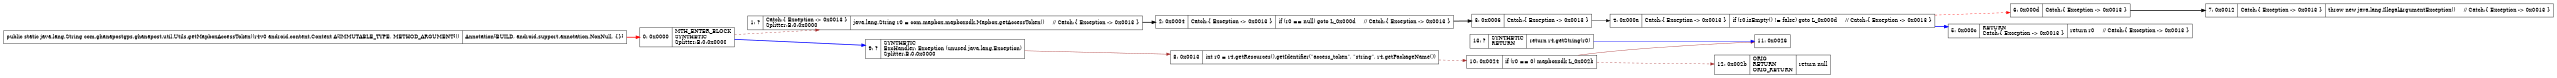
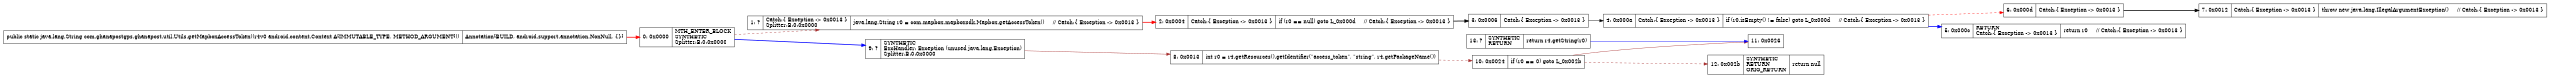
edge "1: ?" -> "2: 0x0004": color black -> red
node "12: 0x002b": text "ORIG" -> "SYNTHETIC"
node "10: 0x0024": text "if (r0 == 0) mapboxsdk L_0x002b" -> "if (r0 == 0) goto L_0x002b"
